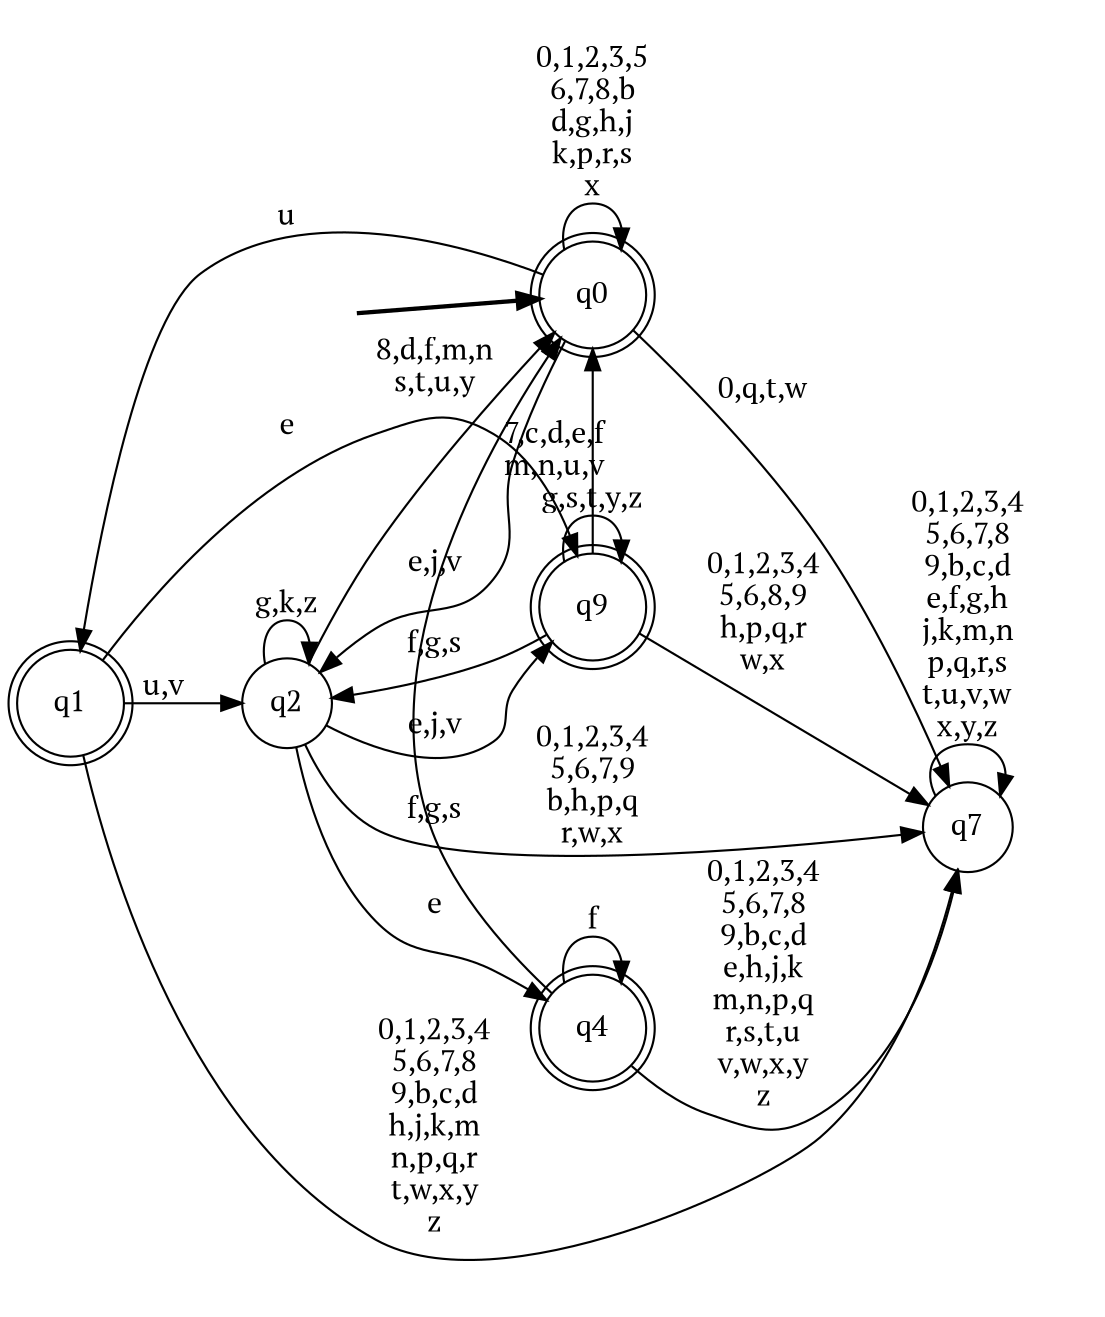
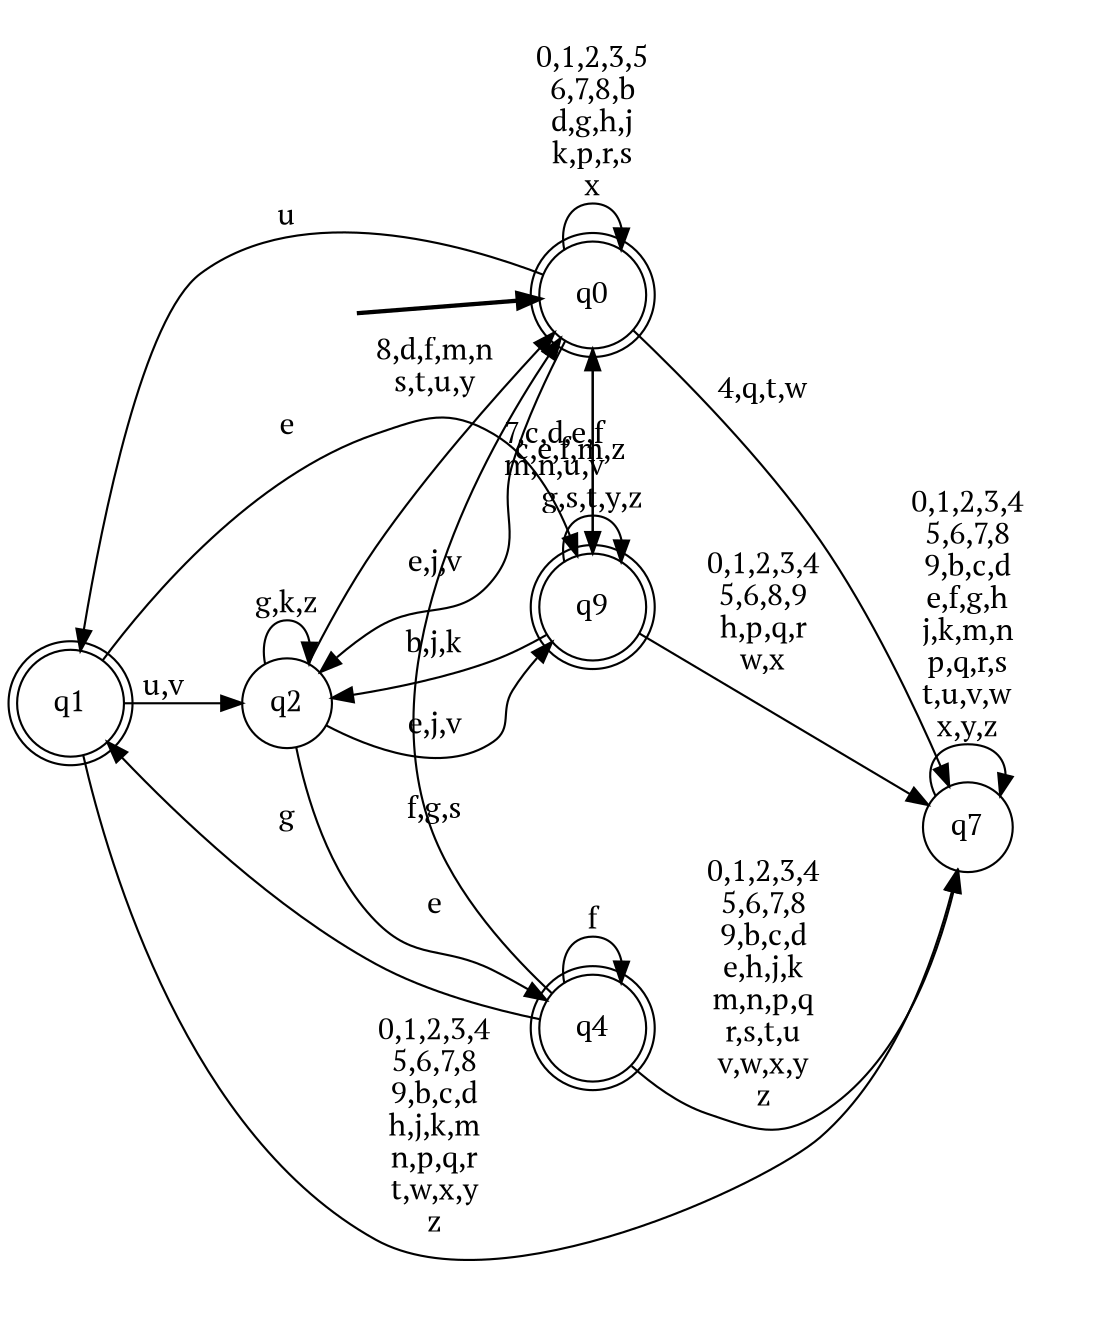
edge "q0" -> "q7": label "0,q,t,w" -> "4,q,t,w"
edge "q0" -> "q9": added, label "c,e,f,m,z"
edge "q9" -> "q2": label "f,g,s" -> "b,j,k"
edge "q2" -> "q7": removed, label "0,1,2,3,4 5,6,7,9 b,h,p,q r,w,x"
edge "q4" -> "q1": added, label "g"
